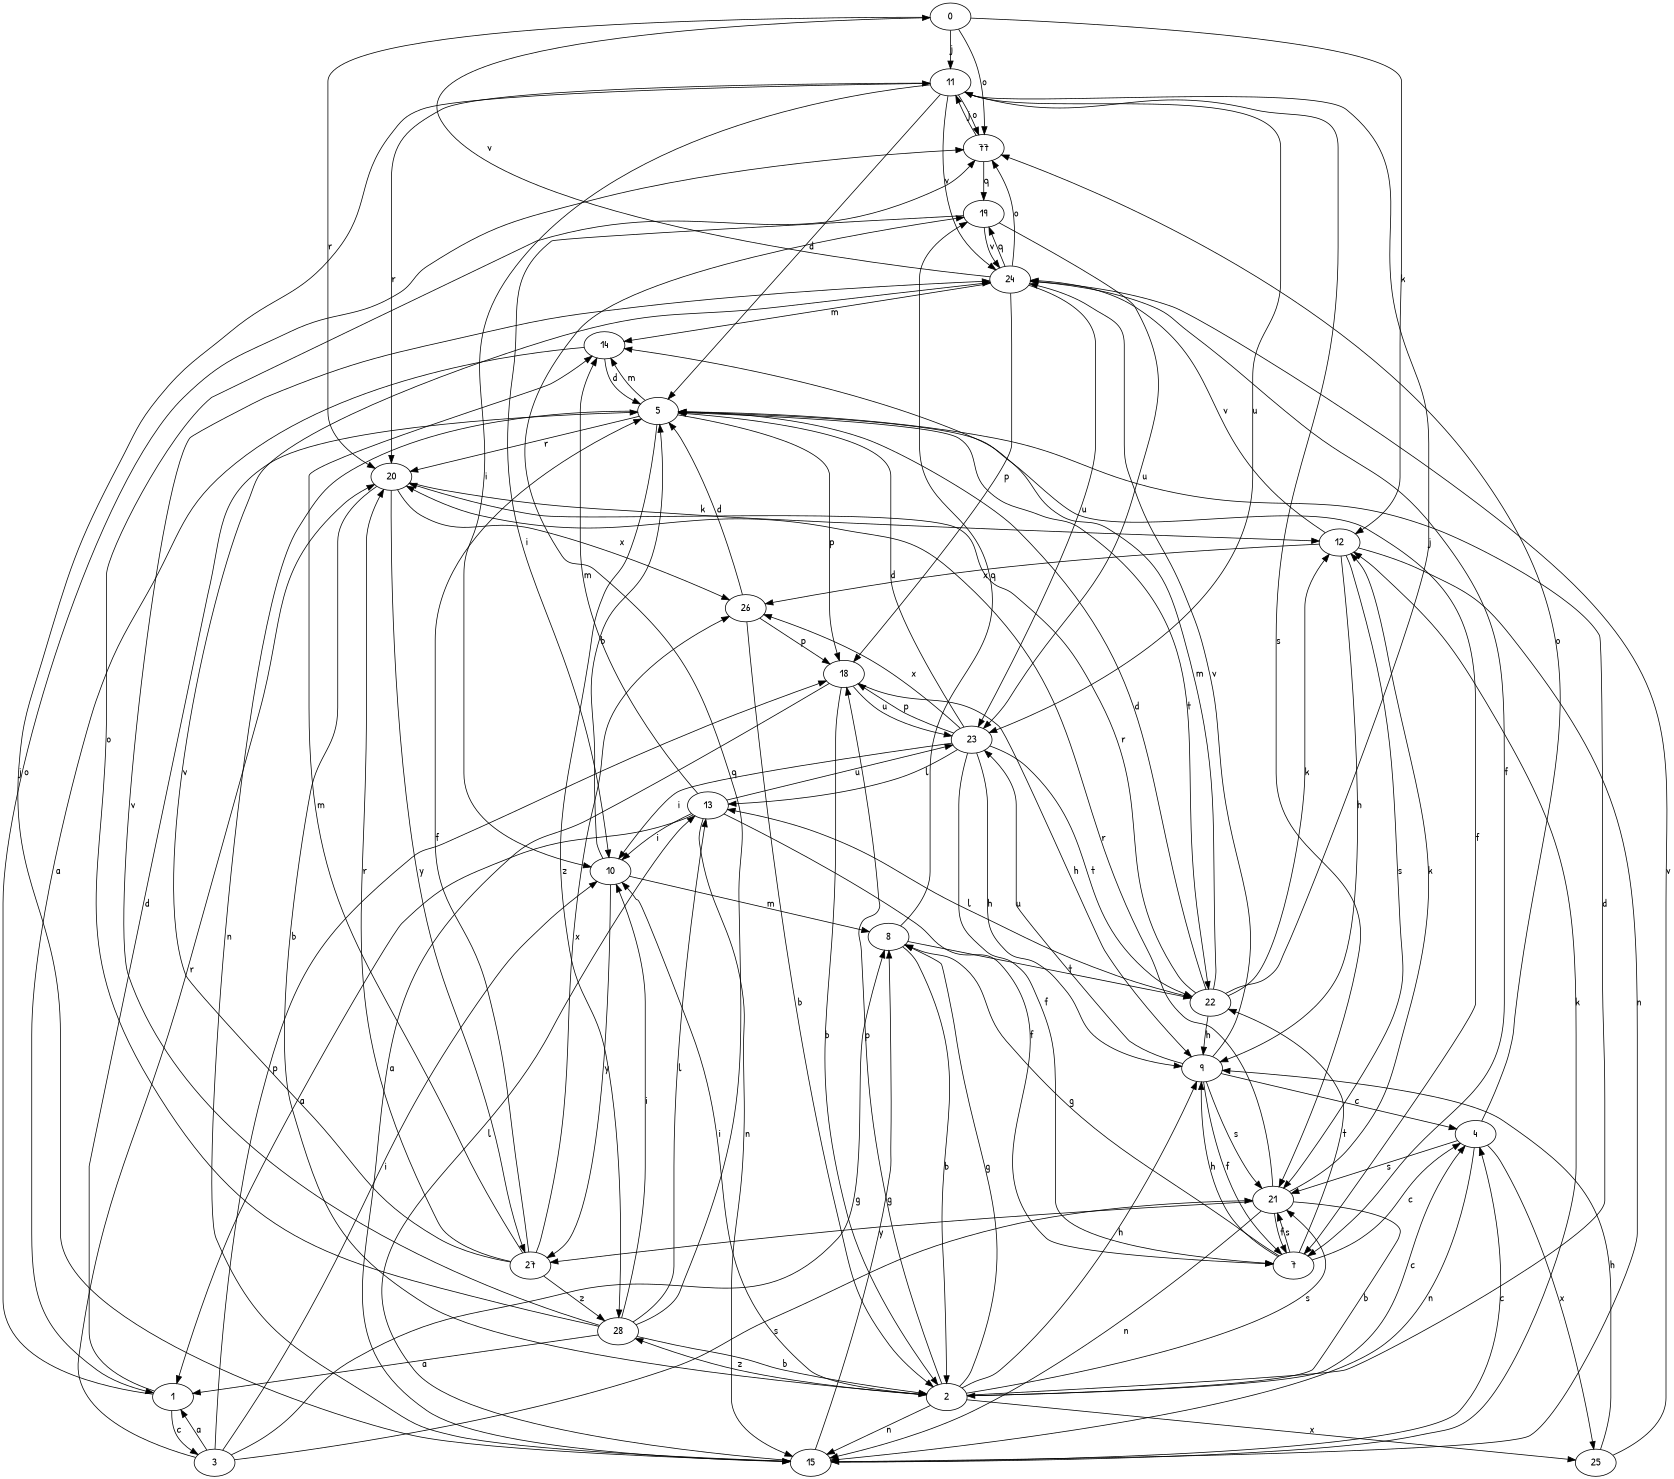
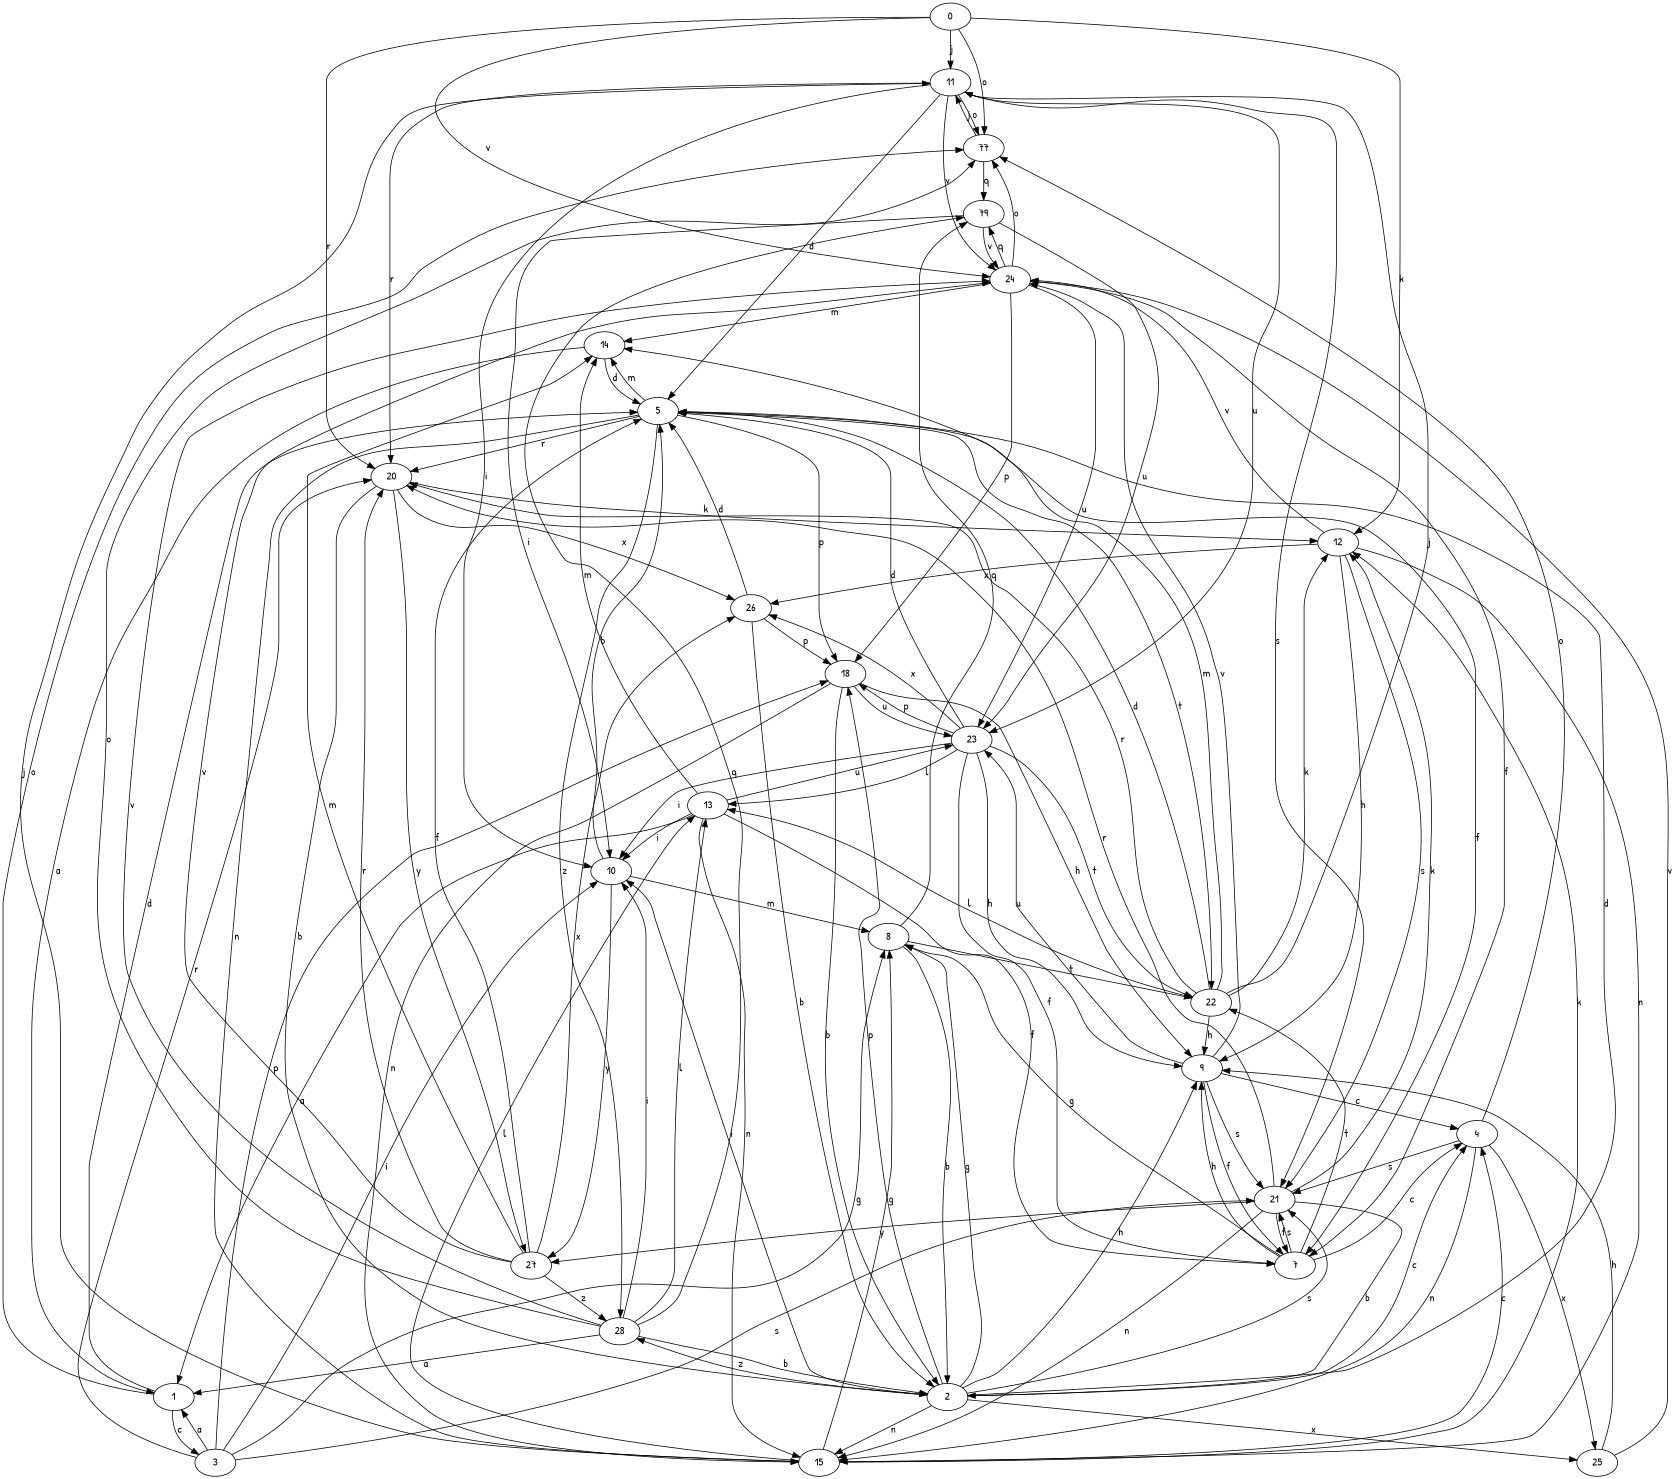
edge "24" -> "0": reversed
node "19": label "19" -> "79"
edge "18" -> "15": label "a" -> "n"
